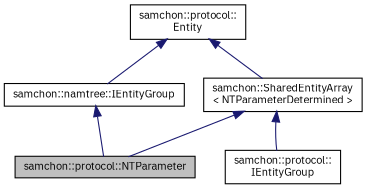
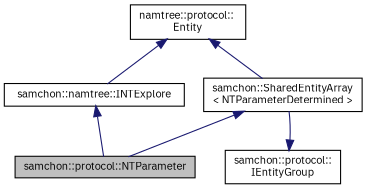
node "samchon::protocol:: Entity": label "samchon::protocol:: Entity" -> "namtree::protocol:: Entity"
node "samchon::namtree::IEntityGroup": label "samchon::namtree::IEntityGroup" -> "samchon::namtree::INTExplore"
edge "samchon::protocol:: IEntityGroup" -> "samchon::SharedEntityArray < NTParameterDetermined >": reversed
